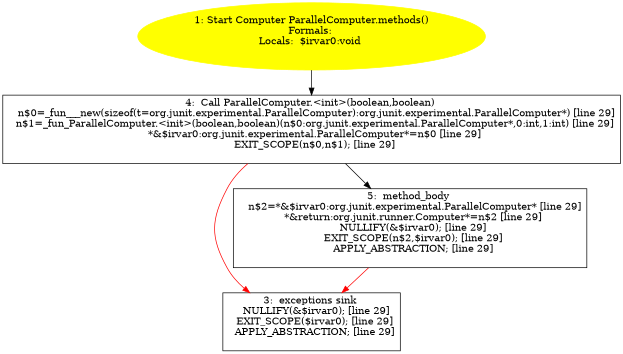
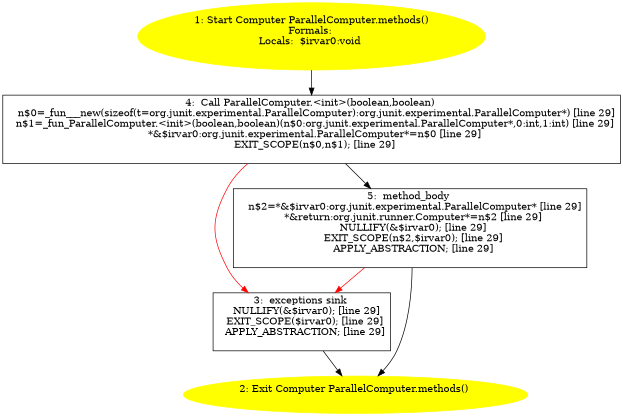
node "2: Exit Computer ParallelComputer.methods()": added
